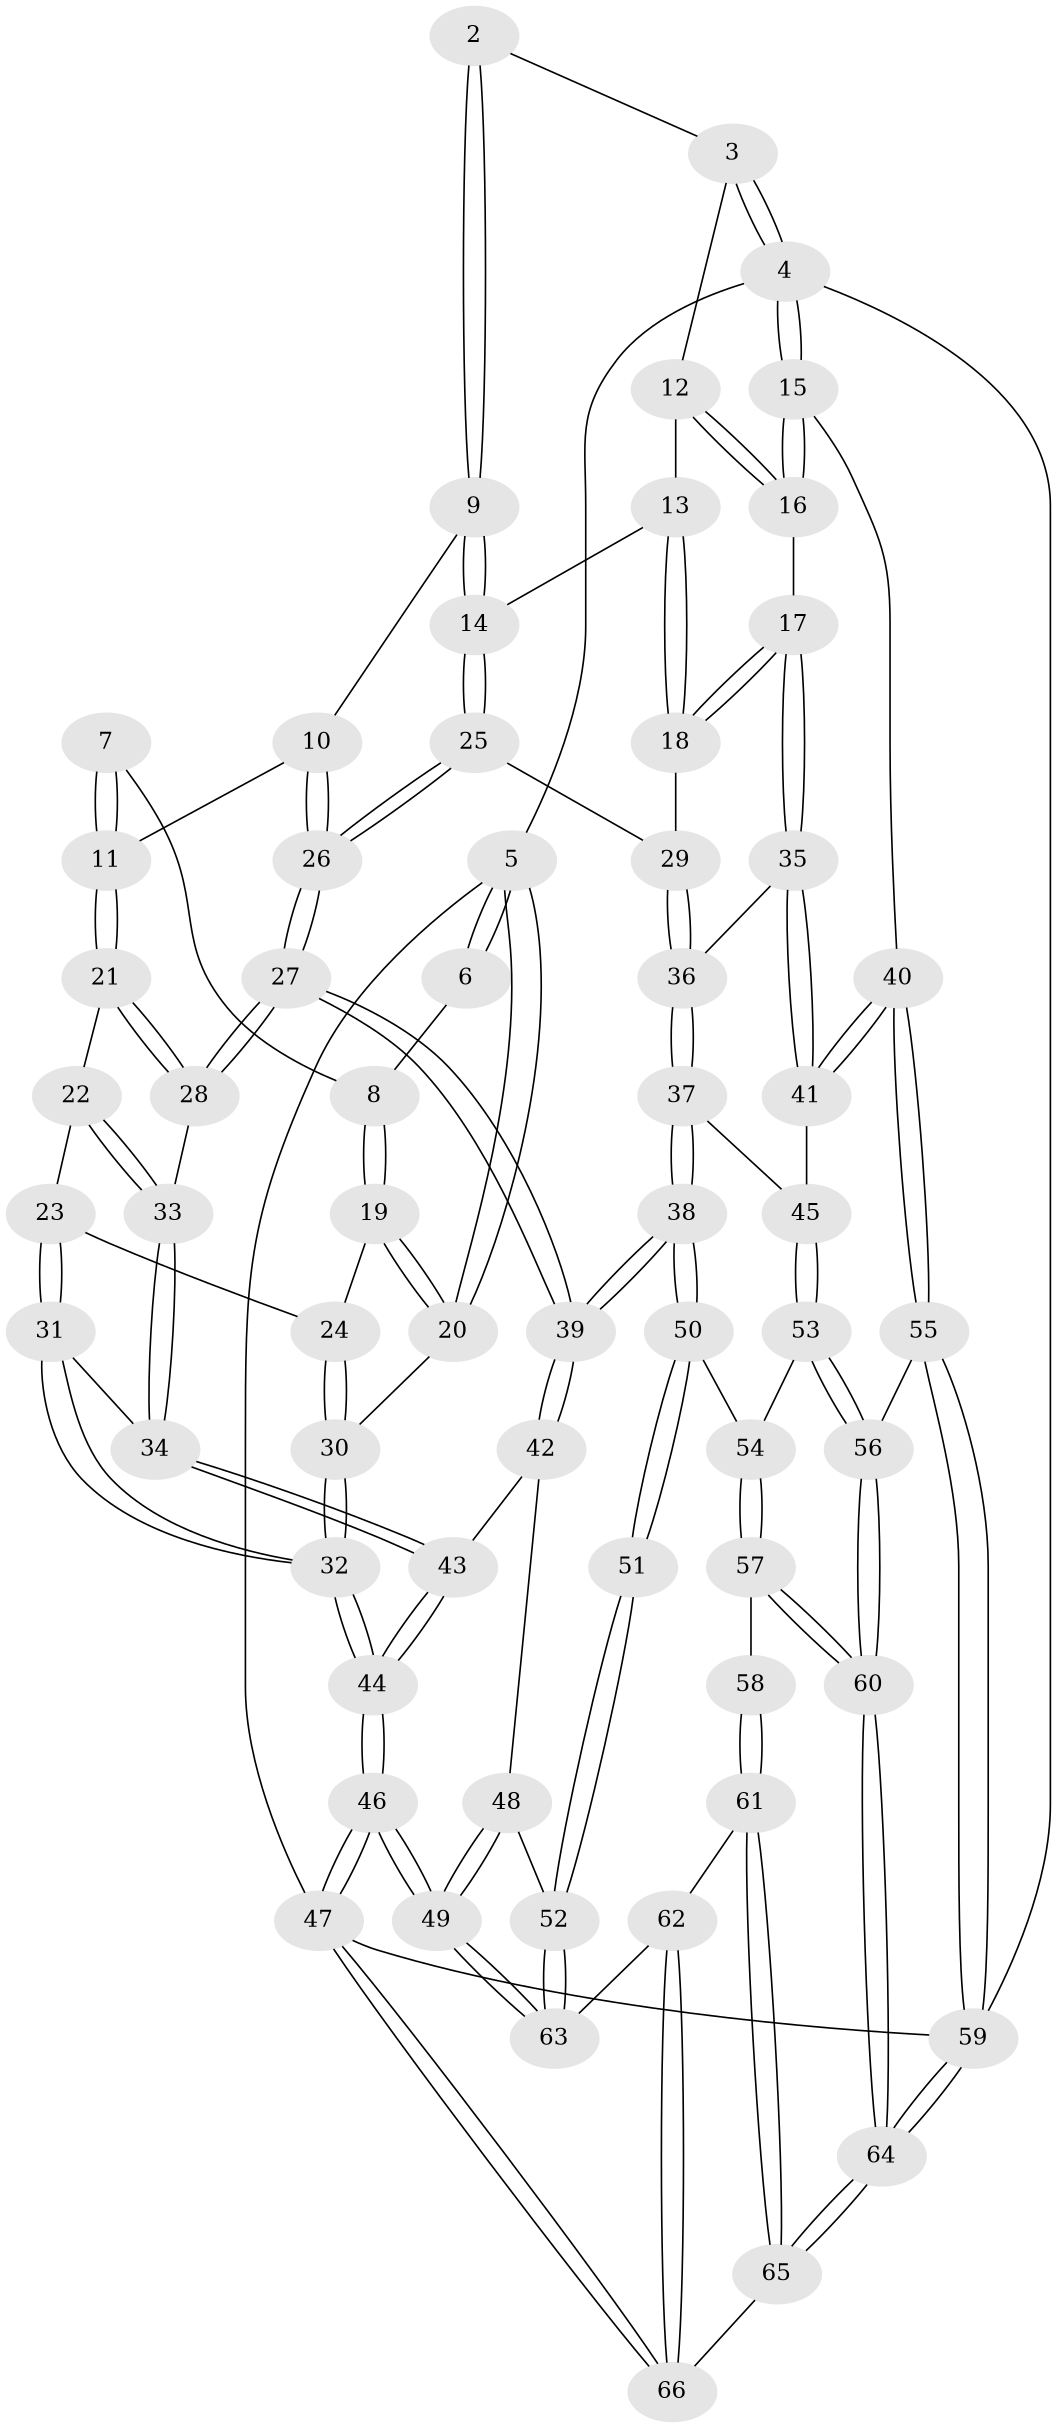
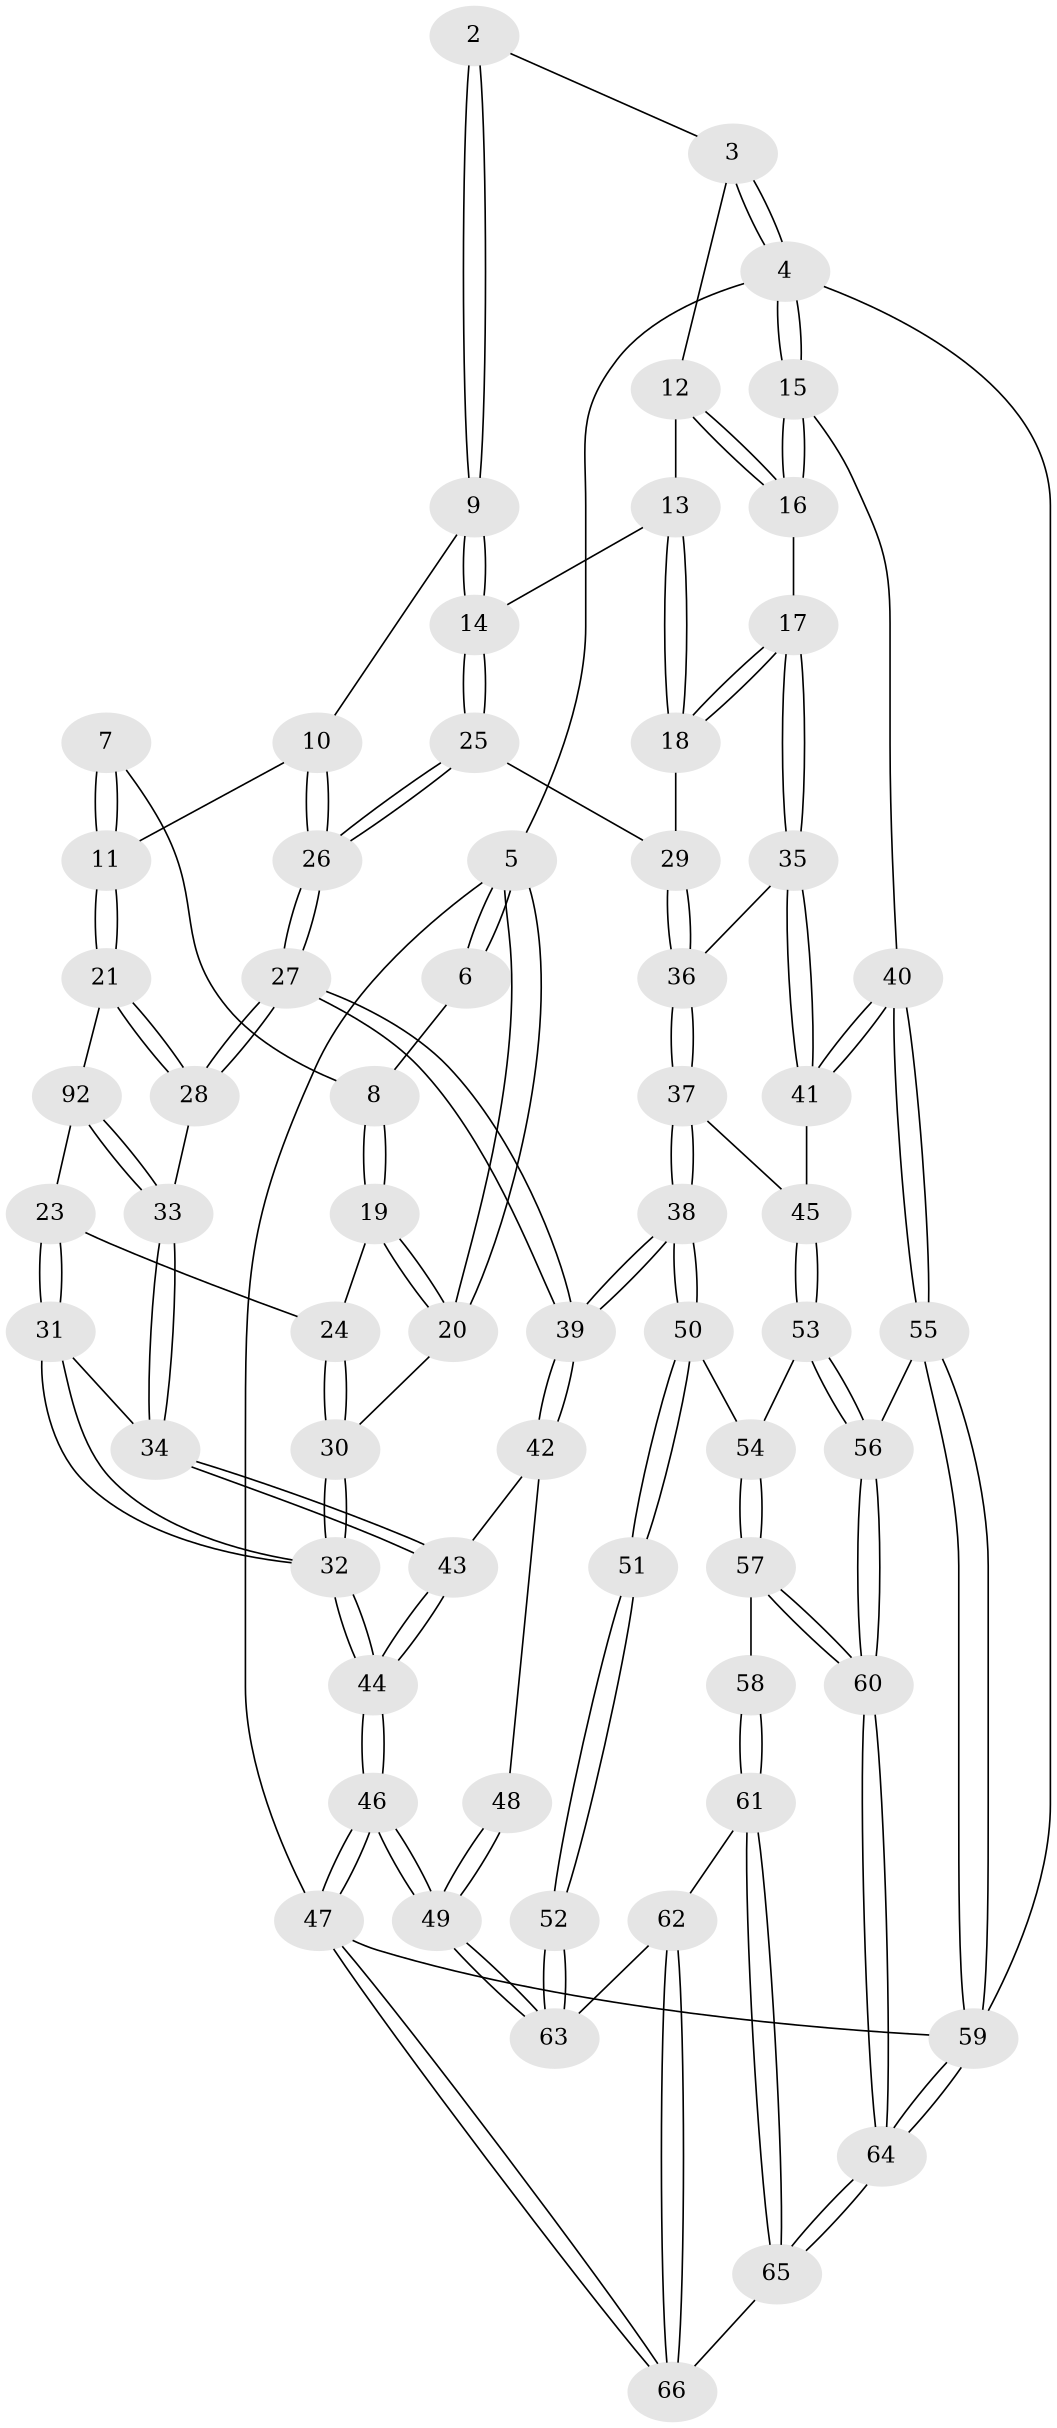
node "22": label "22" -> "92"
edge "48" -- "52": removed
